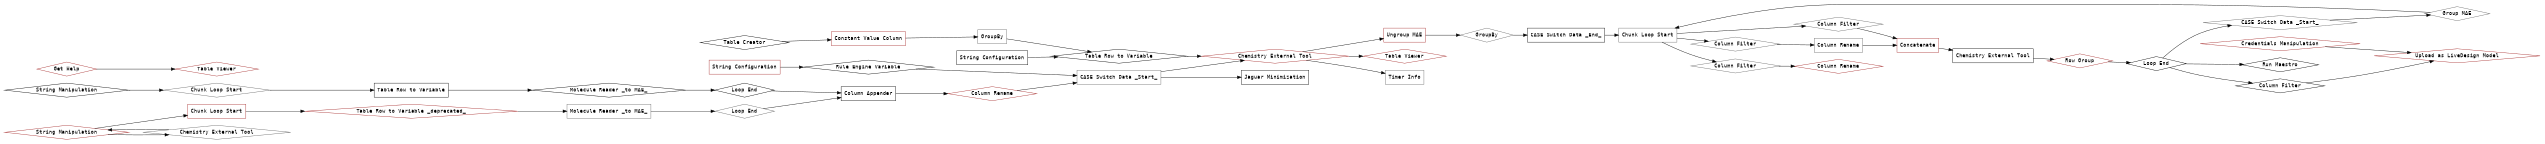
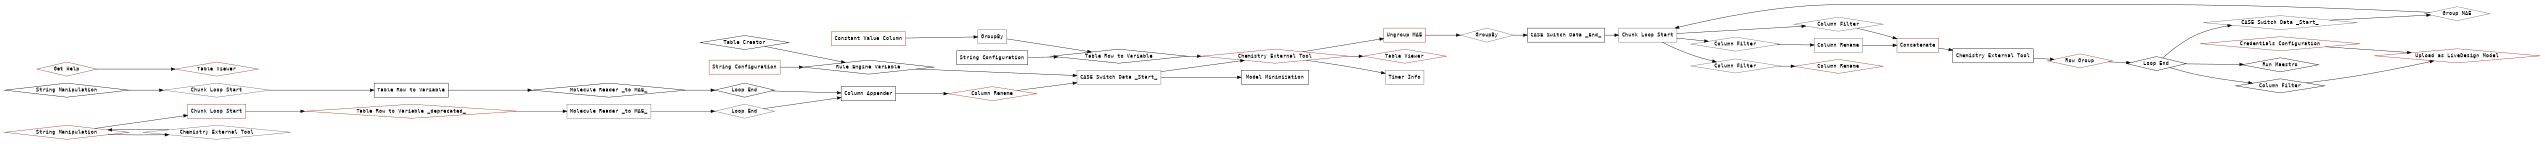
edge "Table Creator" -> "Constant Value Column": now "Table Creator" -> "Rule Engine Variable"
node "Credentials Manipulation": label "Credentials Manipulation" -> "Credentials Configuration"
node "Jaguar Minimization": label "Jaguar Minimization" -> "Model Minimization"
